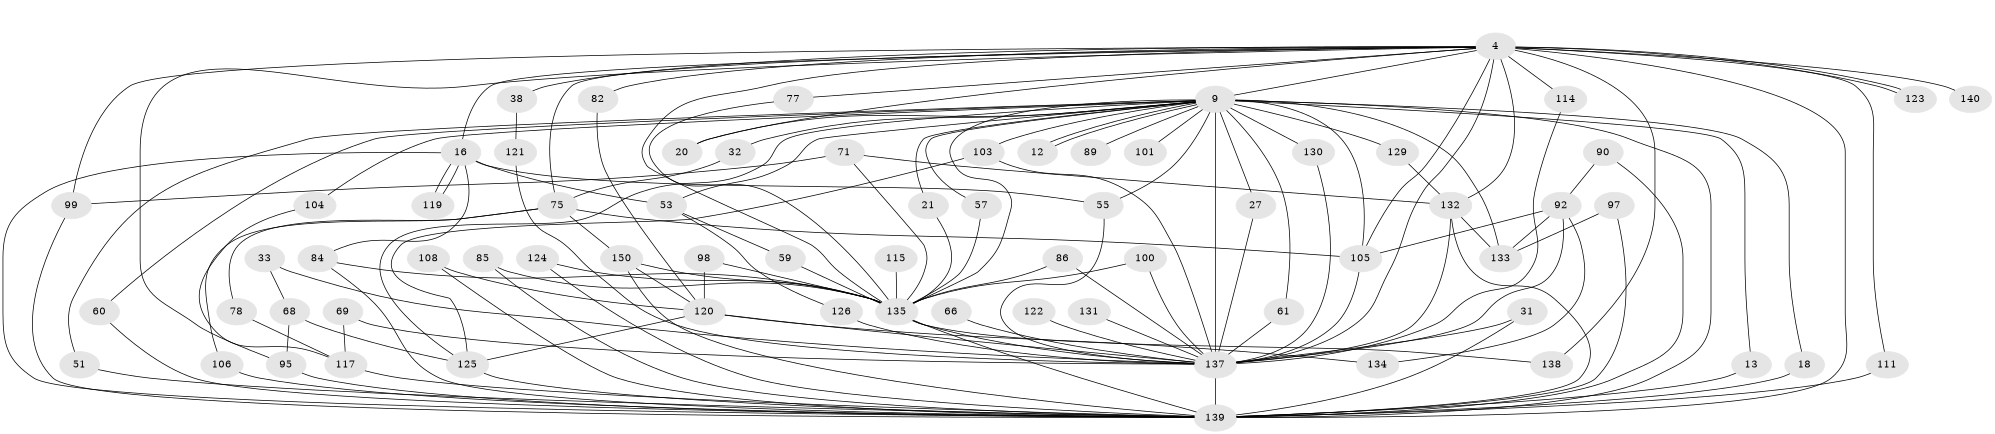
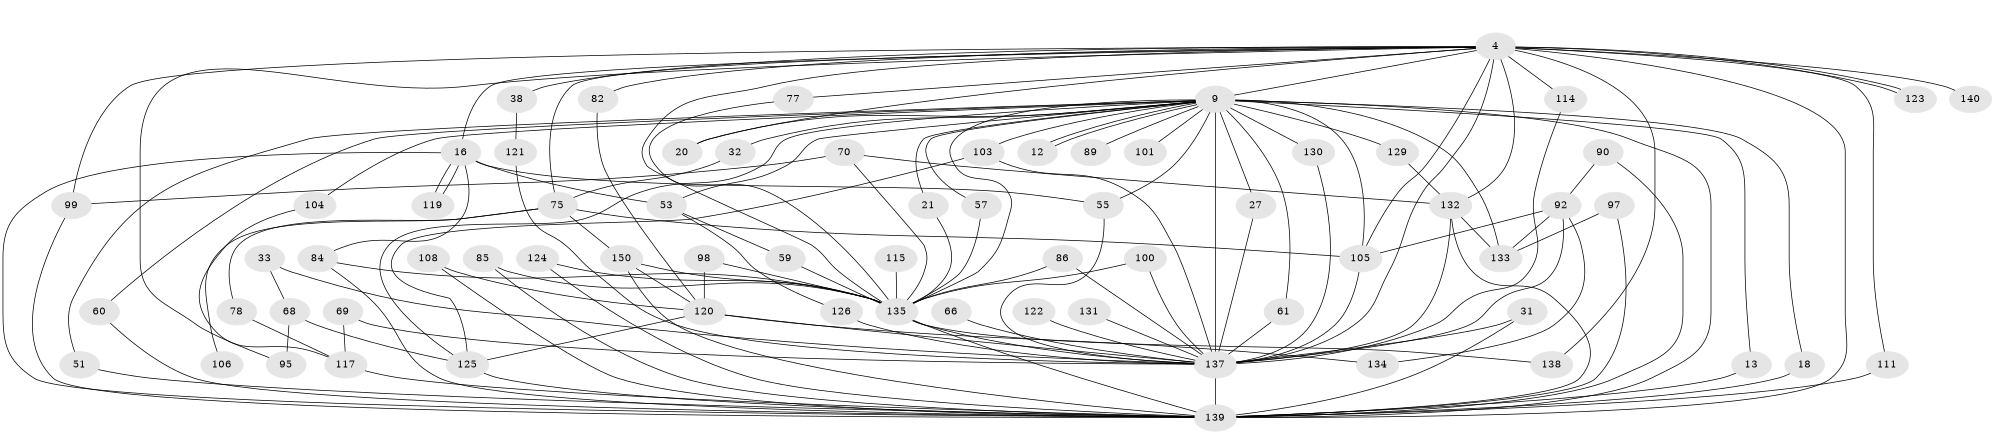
node "71": label "71" -> "70"
edge "106" -- "139": removed
edge "95" -- "139": removed
